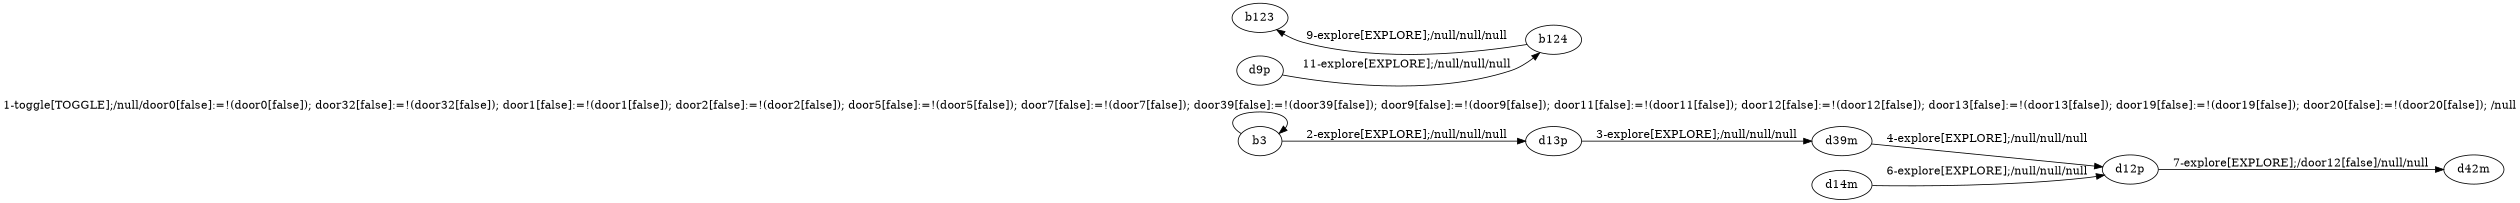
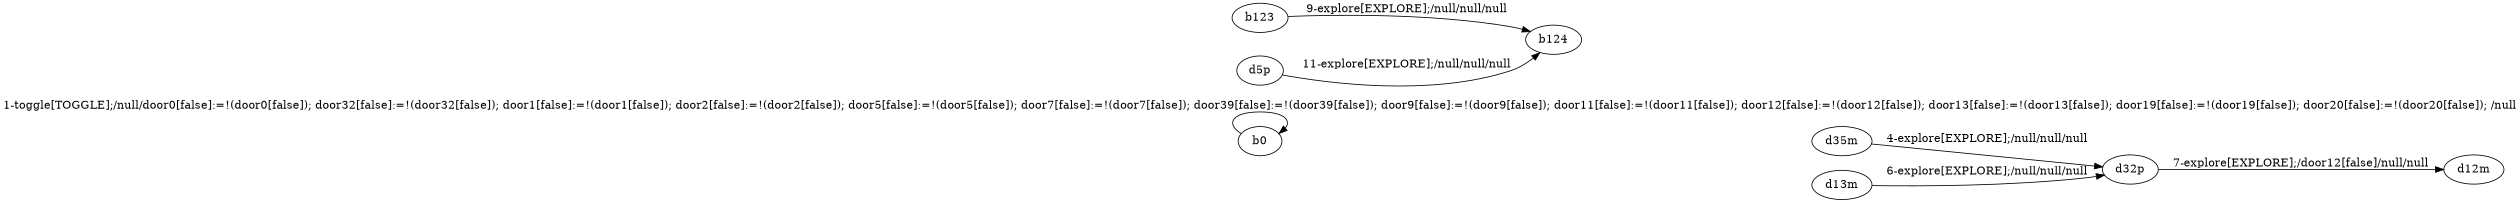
edge "b124" -> "b123": reversed
node "d9p": label "d9p" -> "d5p"
node "b3": label "b3" -> "b0"
node "d13p": removed
node "d39m": label "d39m" -> "d35m"
node "d12p": label "d12p" -> "d32p"
node "d42m": label "d42m" -> "d12m"
node "d14m": label "d14m" -> "d13m"
